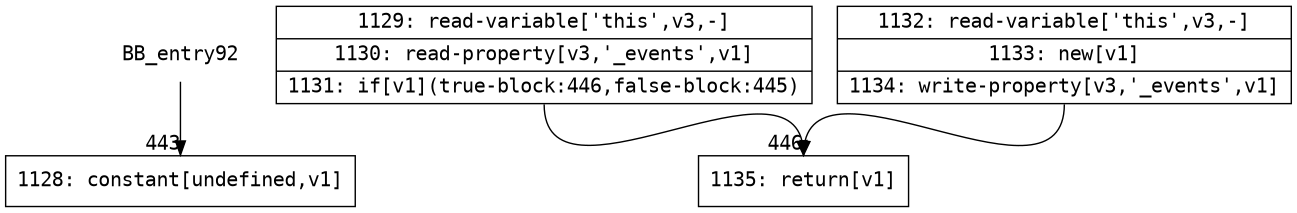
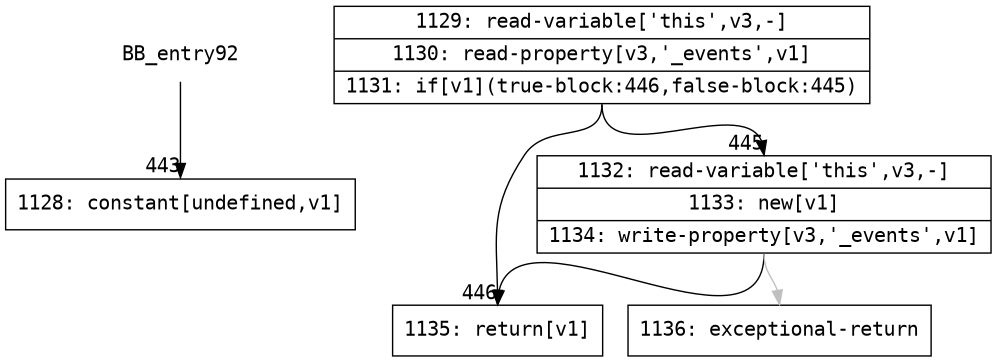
edge "1129: read-variable['this',v3,-]" -> "1132: read-variable['this',v3,-]": added
node "1136: exceptional-return": added
